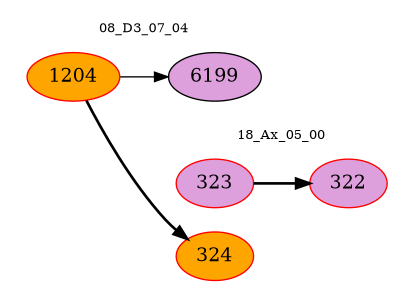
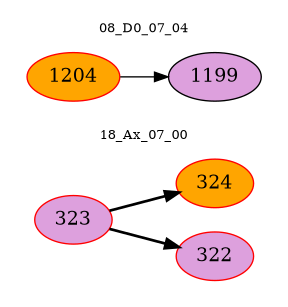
cluster "08_D3_07_04": label "08_D3_07_04" -> "08_D0_07_04"
node "6199": label "6199" -> "1199"
cluster "18_Ax_05_00": label "18_Ax_05_00" -> "18_Ax_07_00"
edge "1204" -> "324": now "323" -> "324"
